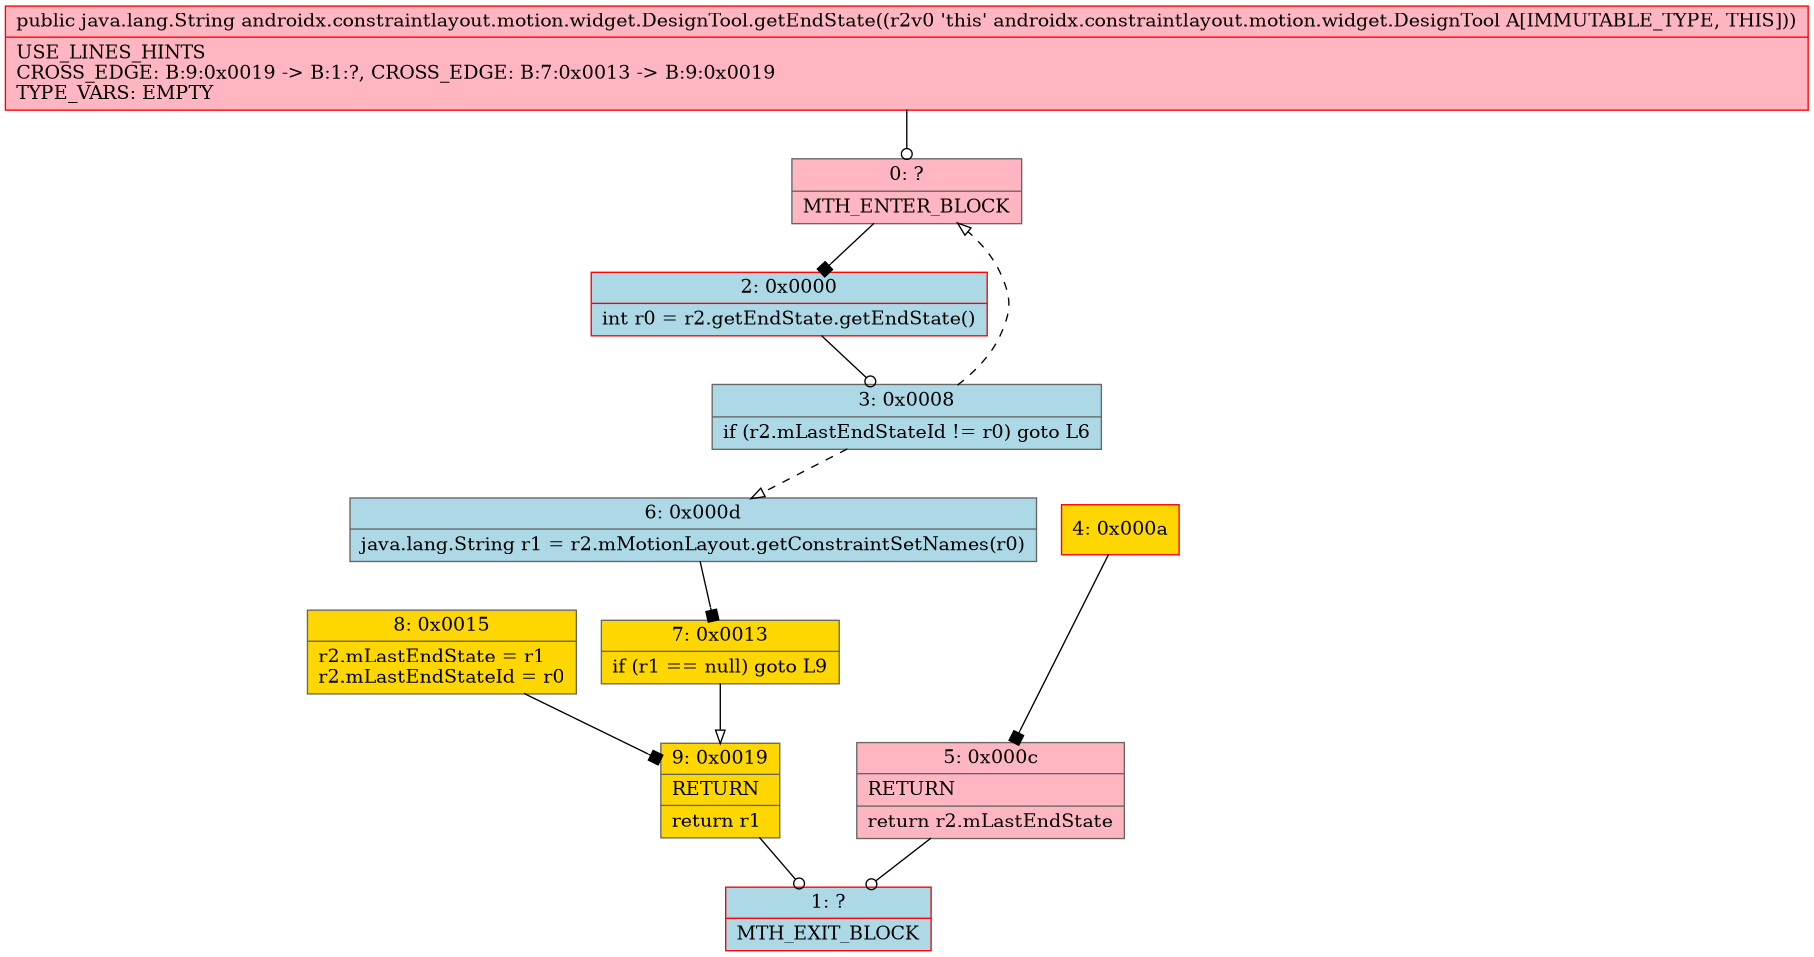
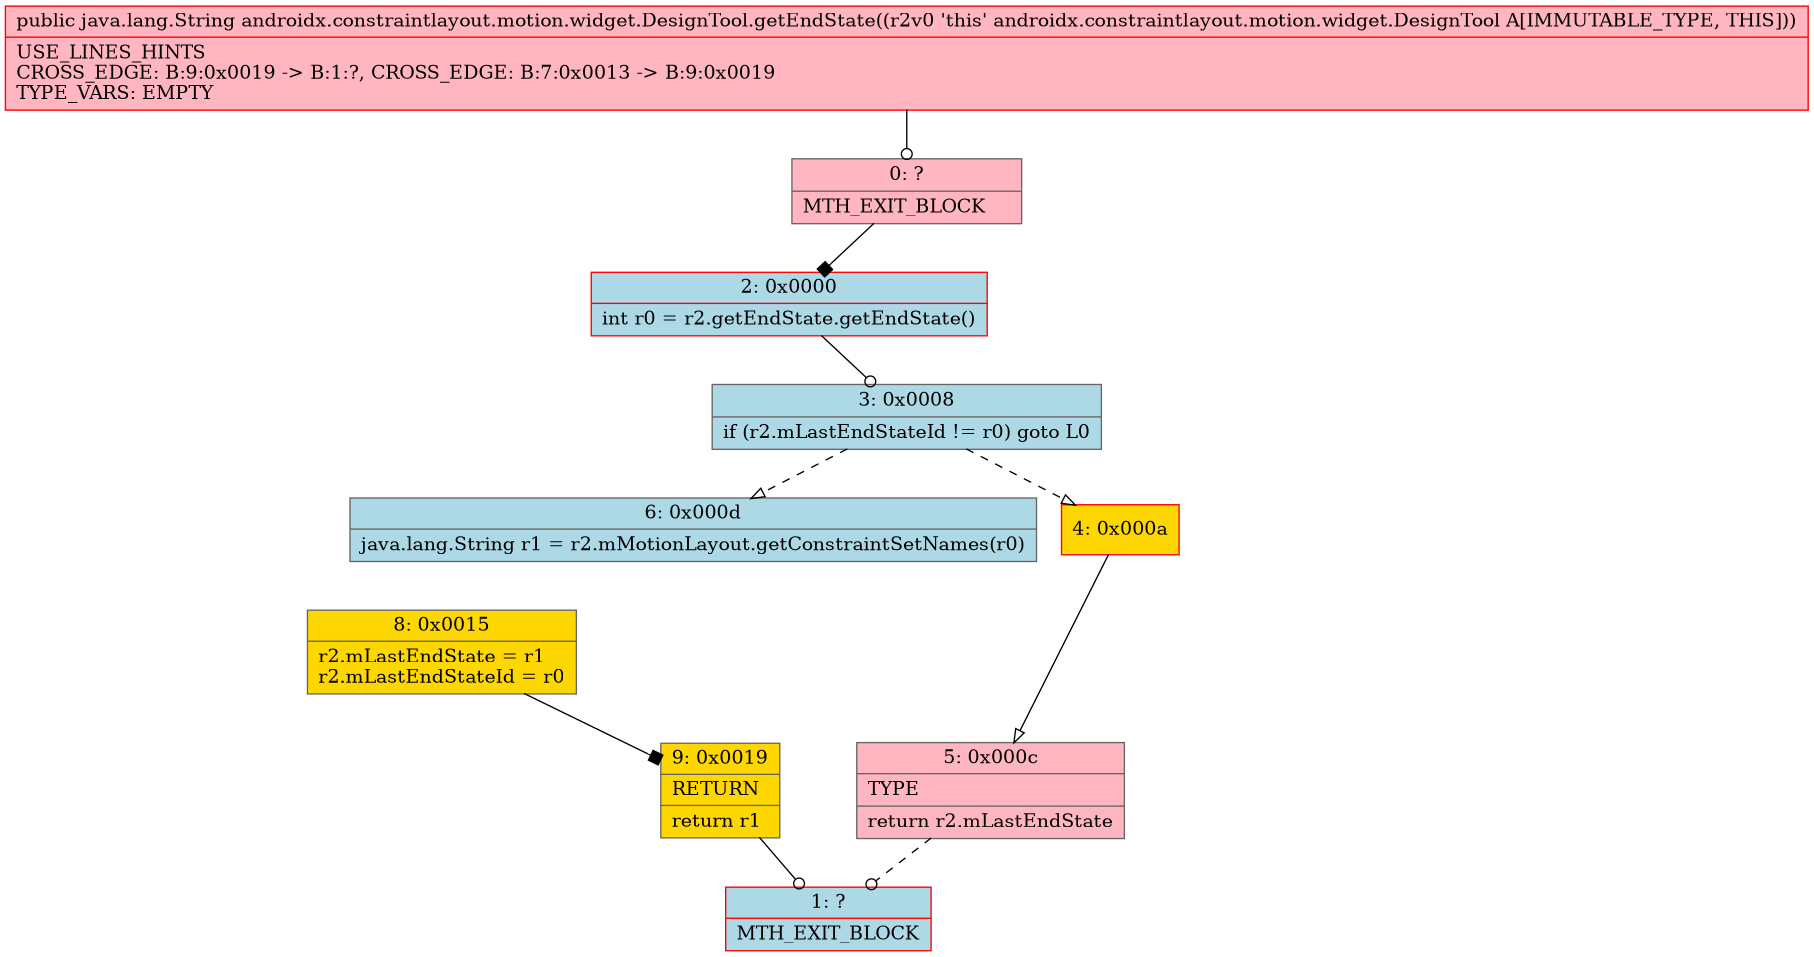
node "0: ?": text "MTH_ENTER_BLOCK" -> "MTH_EXIT_BLOCK"
edge "3: 0x0008" -> "0: ?": now "3: 0x0008" -> "4: 0x000a"
node "3: 0x0008": text "if (r2.mLastEndStateId != r0) goto L6" -> "if (r2.mLastEndStateId != r0) goto L0"
edge "4: 0x000a" -> "5: 0x000c": arrowhead box -> onormal
node "7: 0x0013": removed
node "5: 0x000c": text "RETURN" -> "TYPE"
edge "5: 0x000c" -> "1: ?": style solid -> dashed
